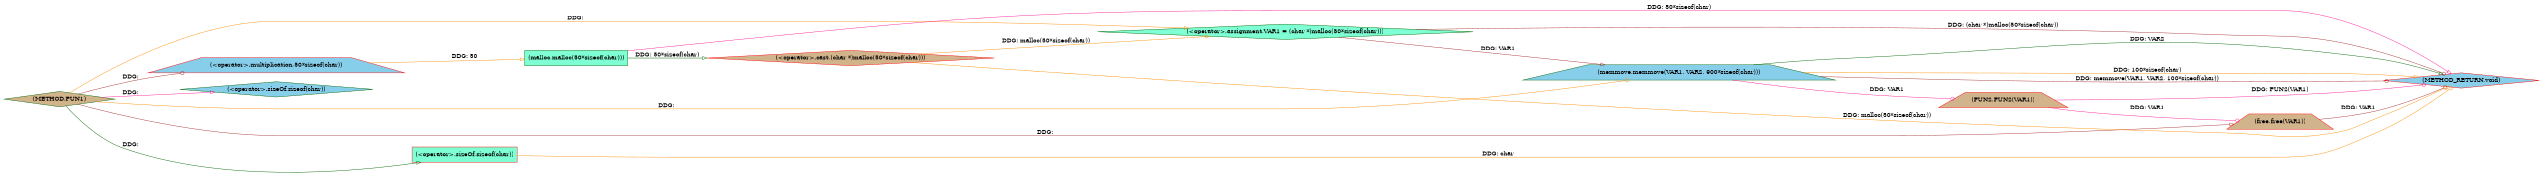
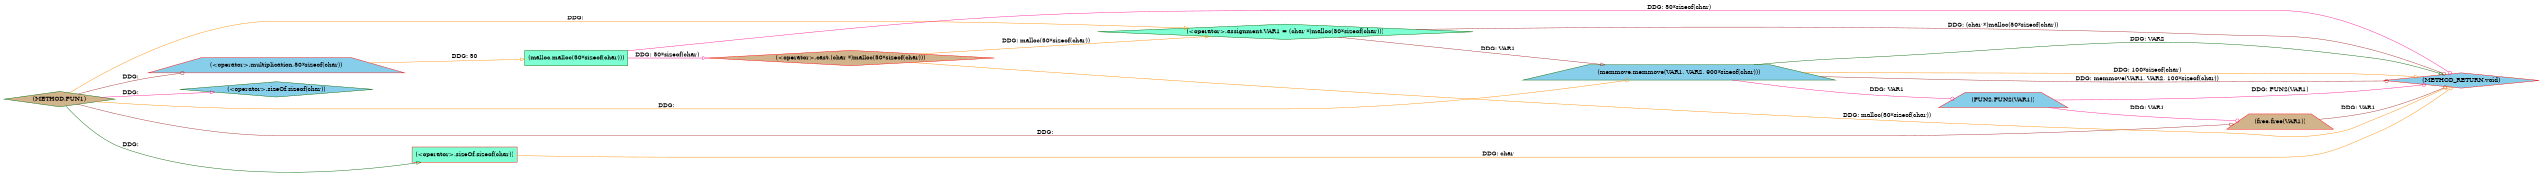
edge "(malloc,malloc(50*sizeof(char)))" -> "(METHOD_RETURN,void)": arrowhead onormal -> odot
edge "(malloc,malloc(50*sizeof(char)))" -> "(<operator>.cast,(char *)malloc(50*sizeof(char)))": color darkgreen -> deeppink
node "(FUN2,FUN2(VAR1))": fillcolor tan -> skyblue
